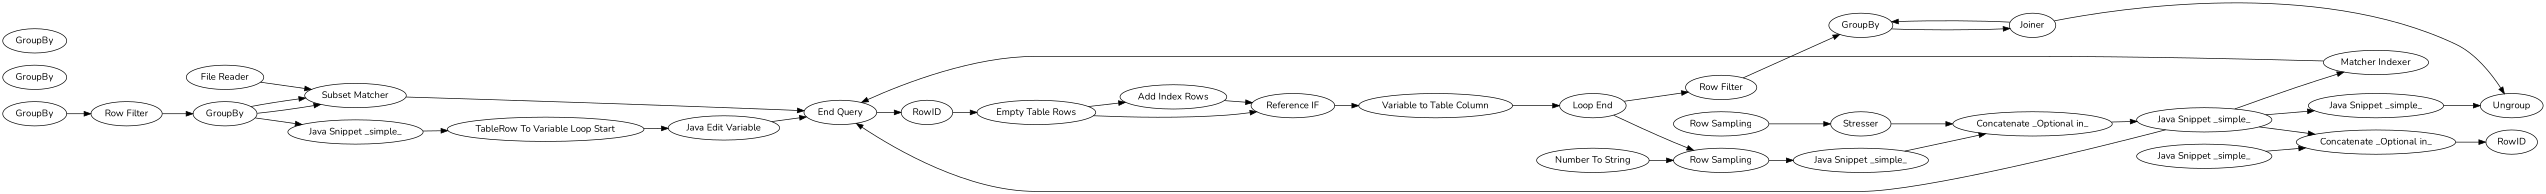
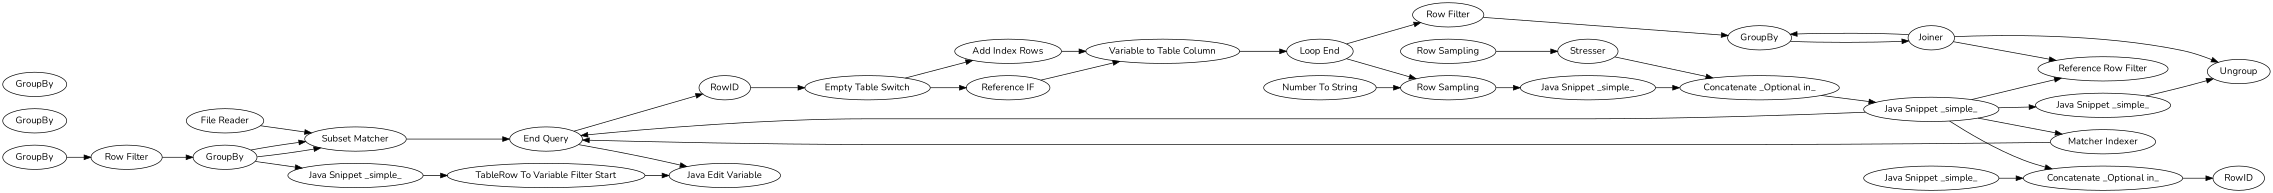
node "Reference Row Filter": added
edge "Add Index Rows" -> "Reference IF": now "Add Index Rows" -> "Variable to Table Column"
node "Empty Table Rows": label "Empty Table Rows" -> "Empty Table Switch"
edge "Java Edit Variable" -> "End Query": reversed
node "TableRow To Variable Loop Start": label "TableRow To Variable Loop Start" -> "TableRow To Variable Filter Start"
